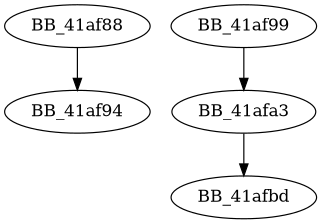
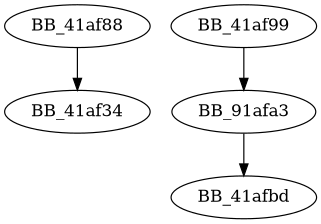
node "BB_41af94": label "BB_41af94" -> "BB_41af34"
node "BB_41afa3": label "BB_41afa3" -> "BB_91afa3"
